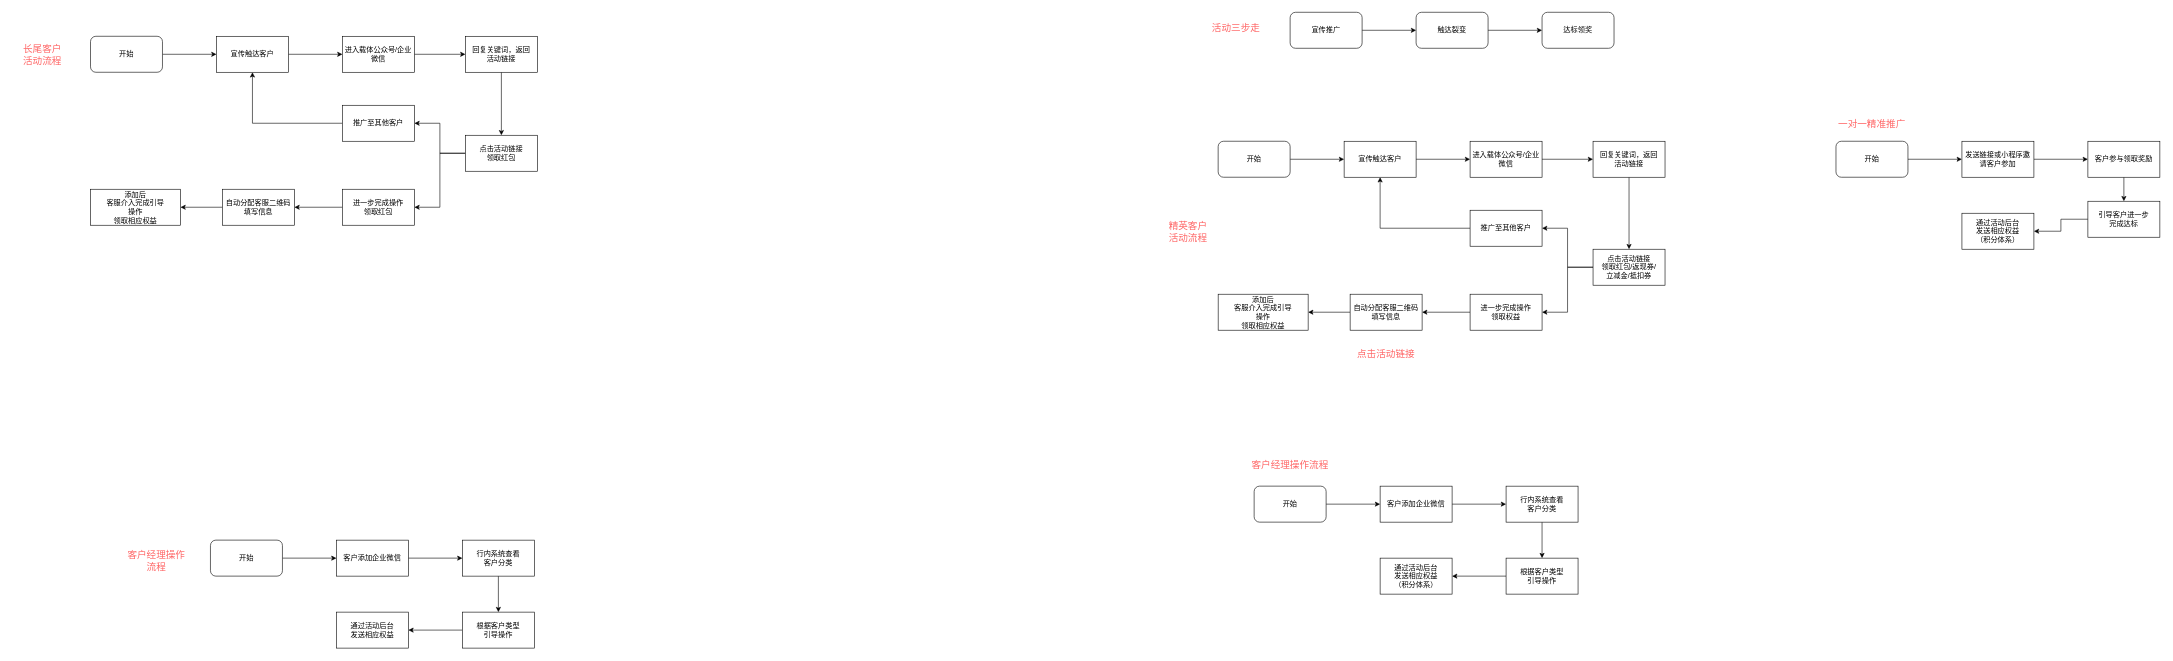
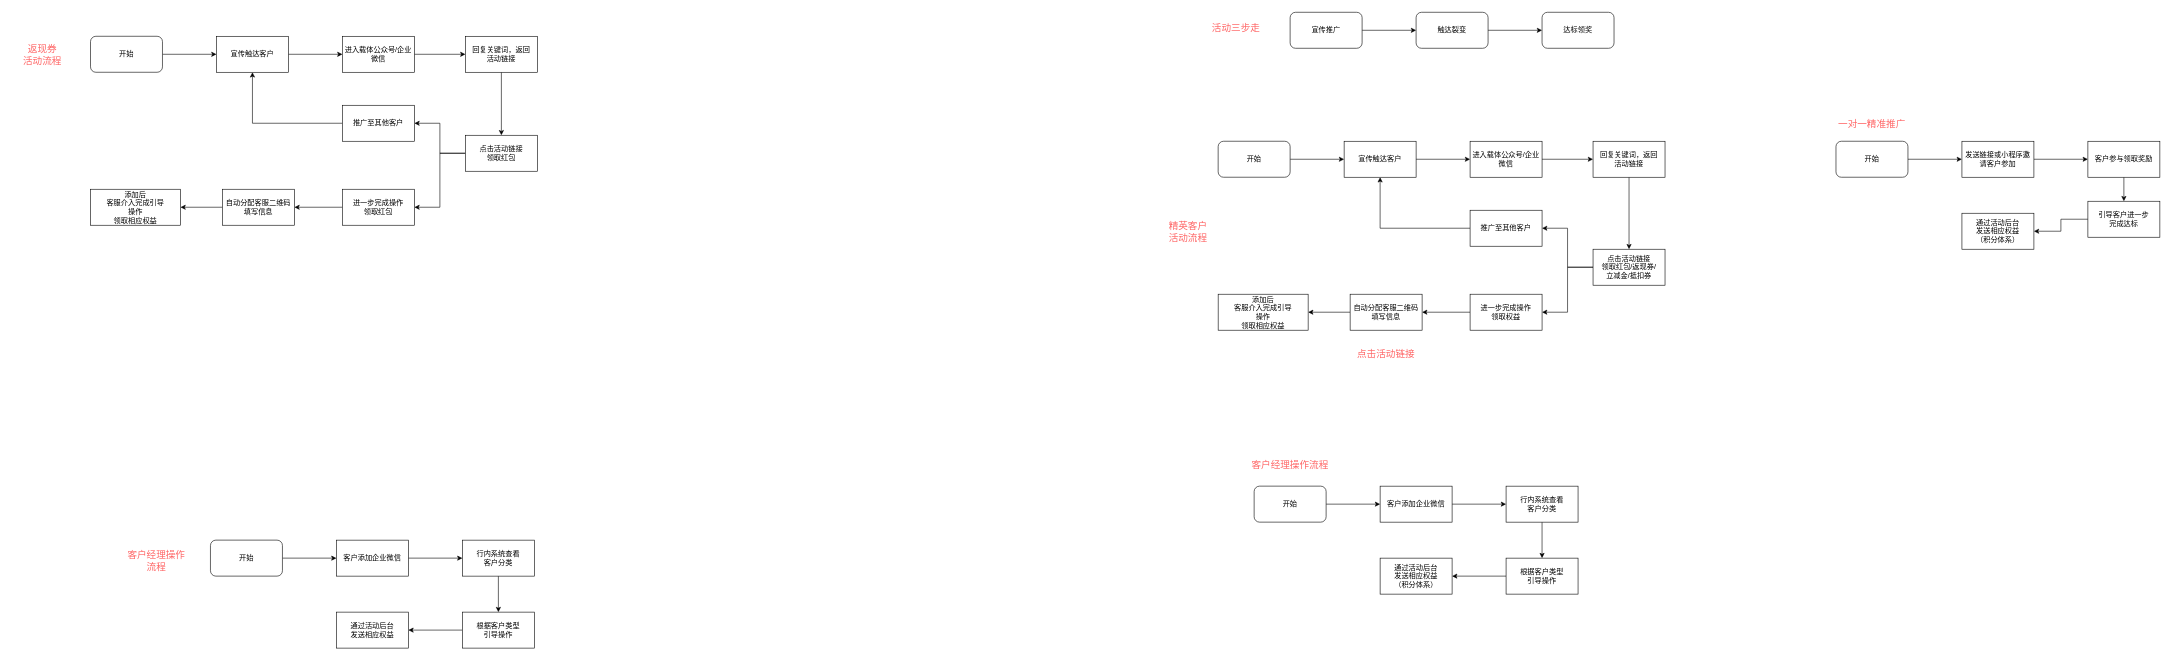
node "长尾客户 活动流程": label "长尾客户 活动流程" -> "返现券 活动流程"
